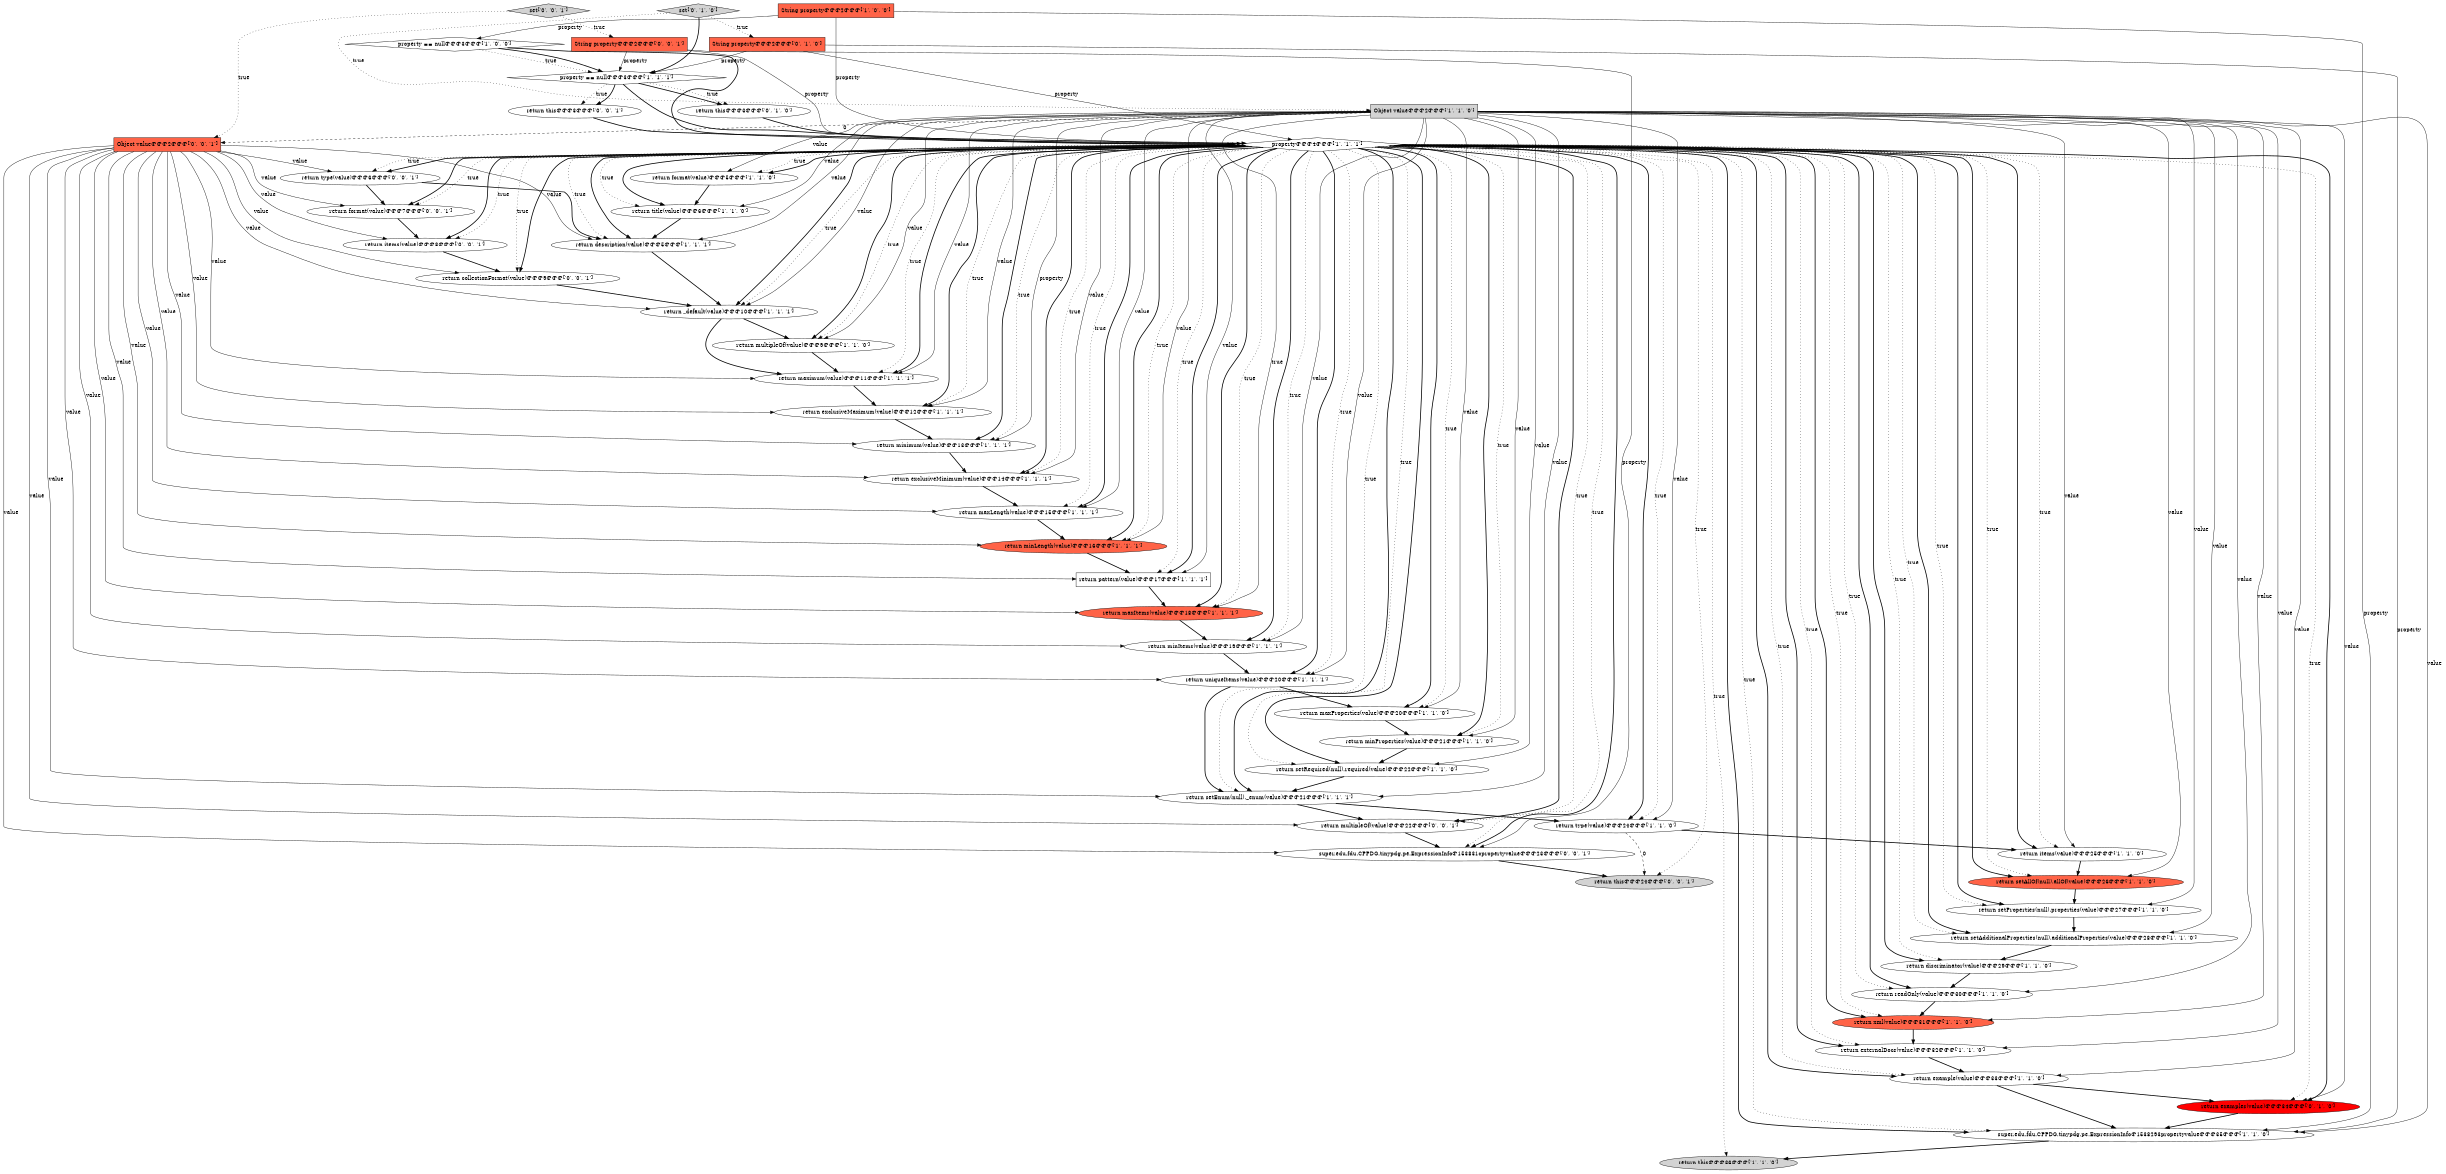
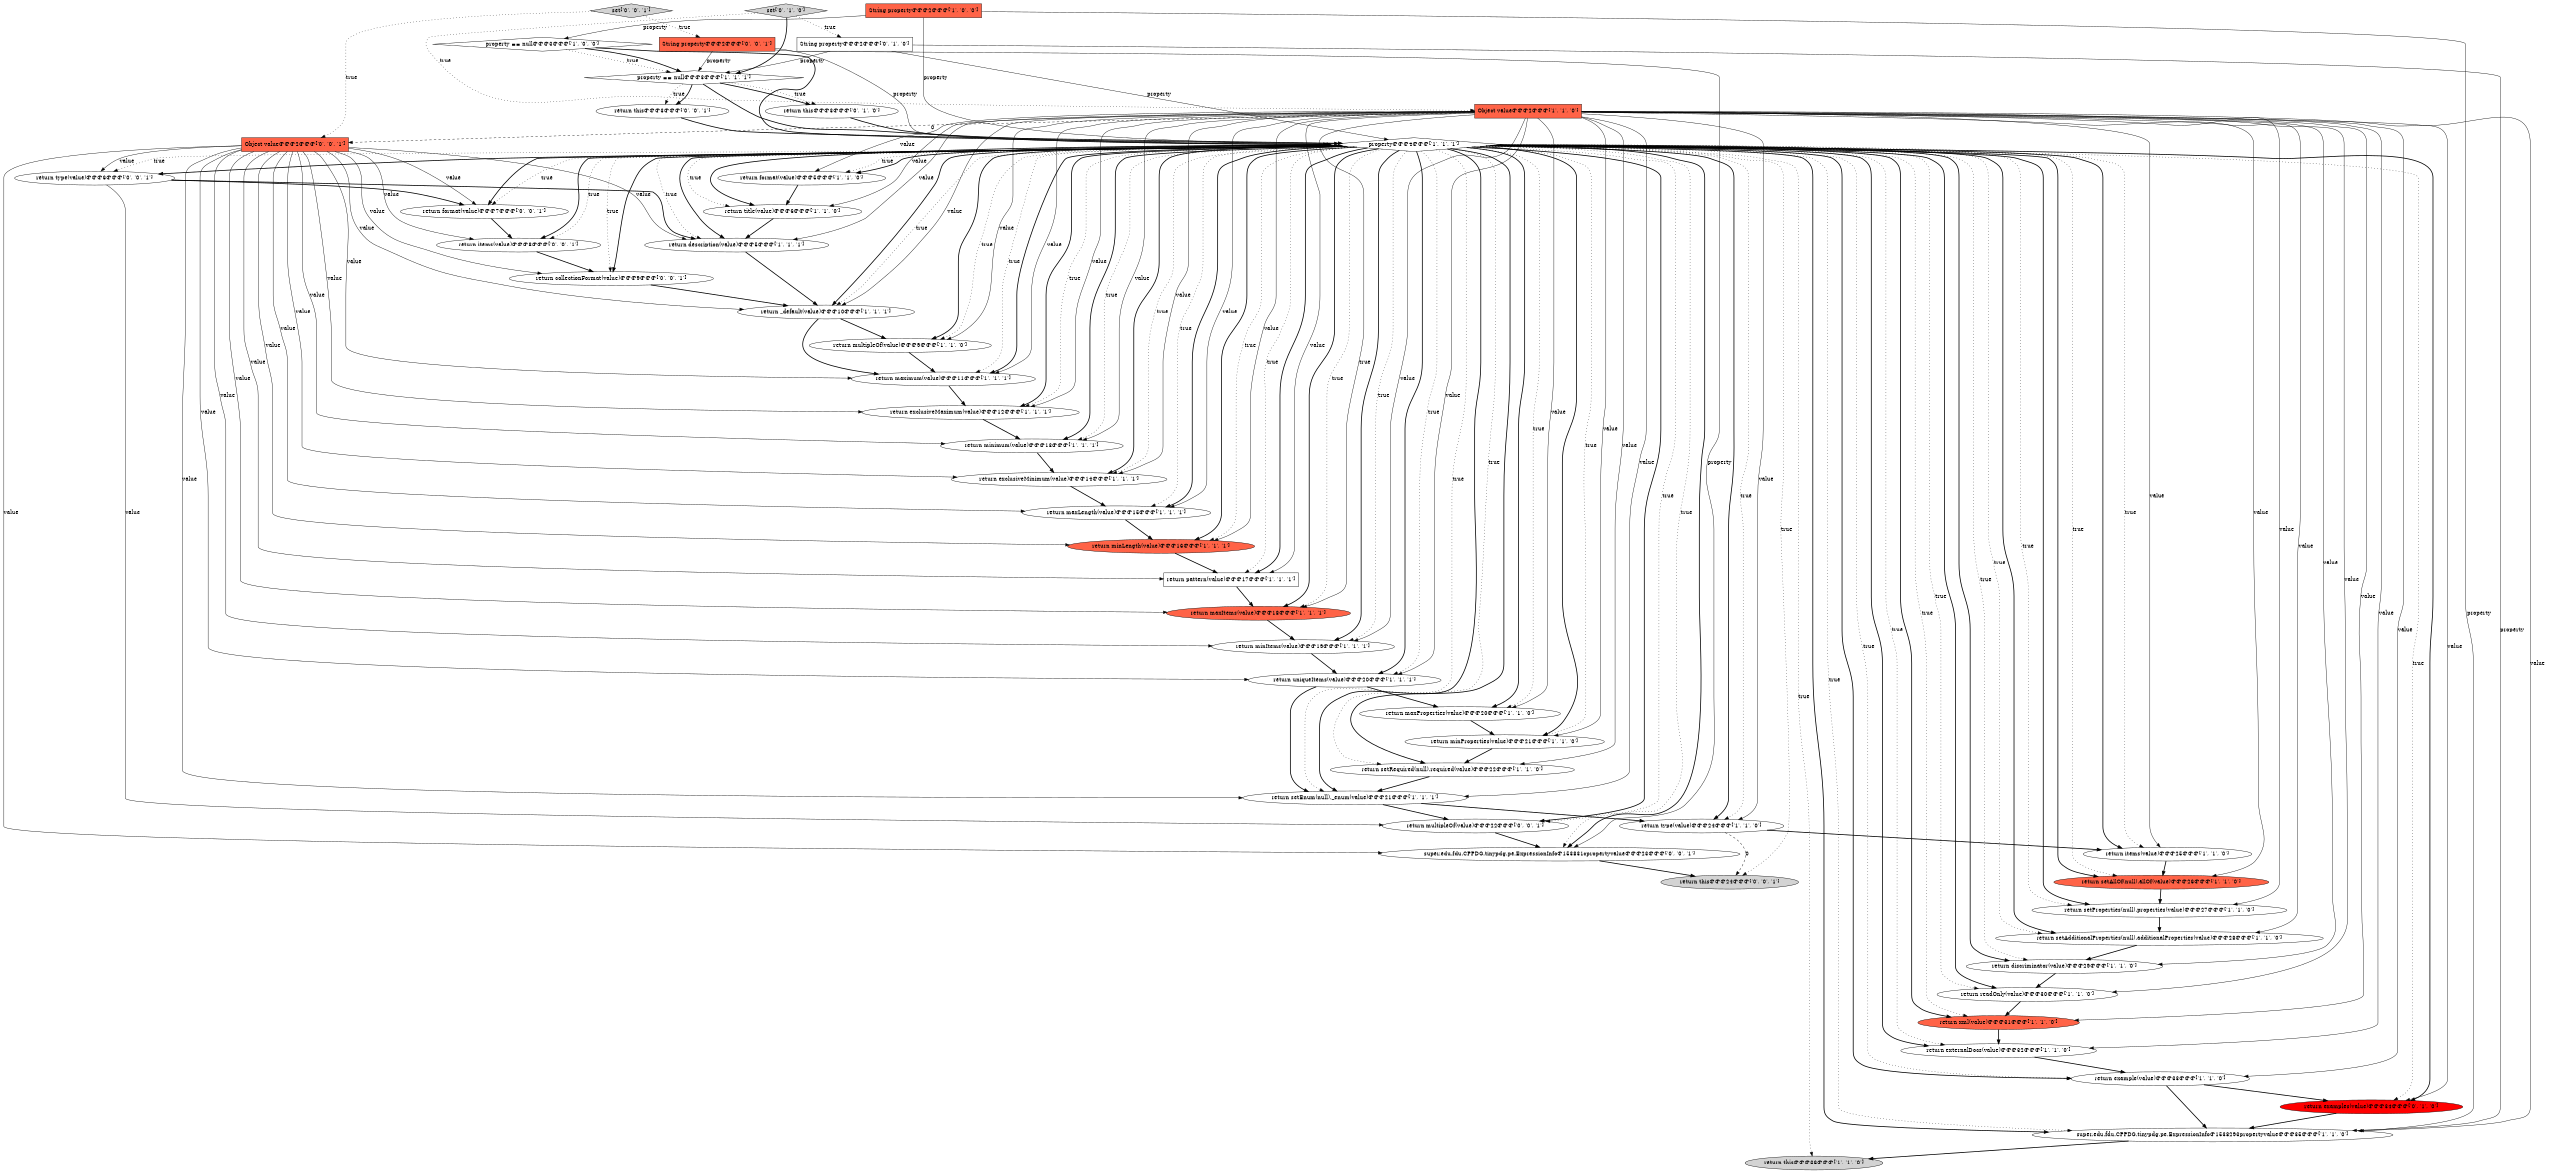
node "String property@@@2@@@['0', '1', '0']": fillcolor tomato -> white
node "Object value@@@2@@@['1', '1', '0']": fillcolor lightgray -> tomato
edge "Object value@@@2@@@['1', '1', '0']" -> "return discriminator(value)@@@29@@@['1', '1', '0']": added, label "value"
edge "Object value@@@2@@@['1', '1', '0']" -> "return minimum(value)@@@13@@@['1', '1', '1']": label "property" -> "value"
edge "Object value@@@2@@@['0', '0', '1']" -> "return multipleOf(value)@@@22@@@['0', '0', '1']": now "return type(value)@@@6@@@['0', '0', '1']" -> "return multipleOf(value)@@@22@@@['0', '0', '1']"
